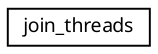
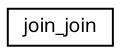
node "join_threads": label "join_threads" -> "join_join"
